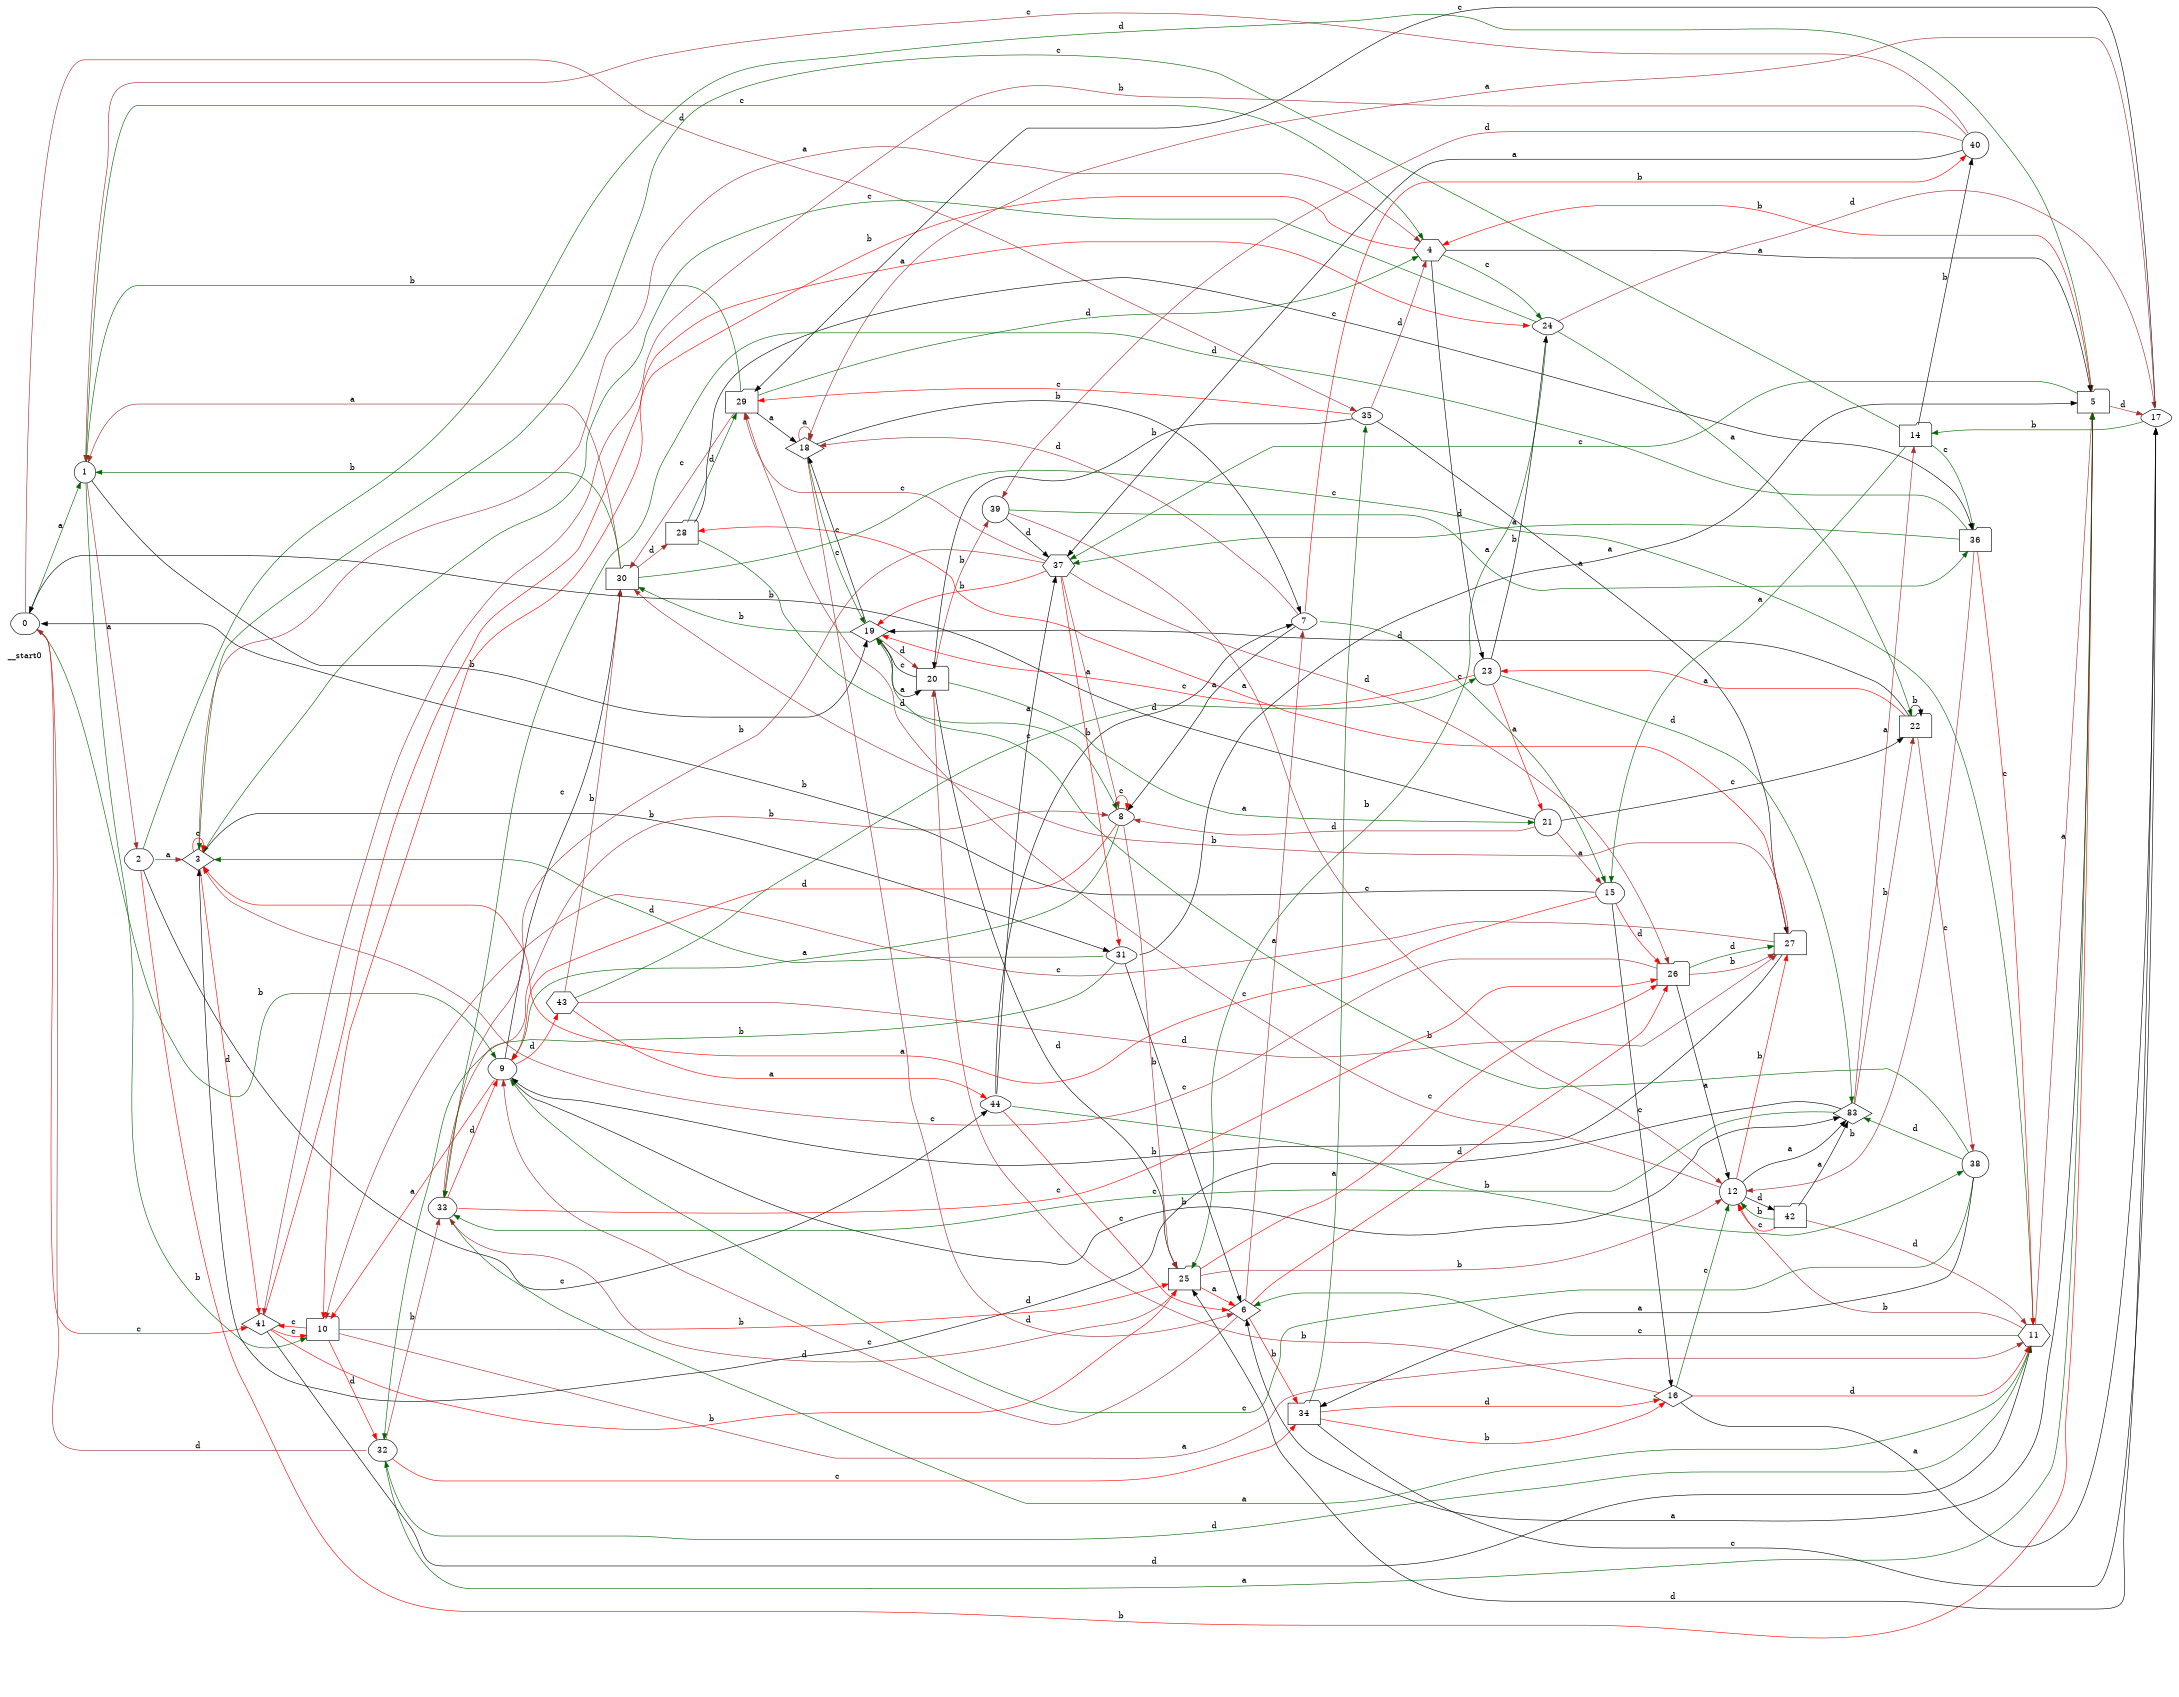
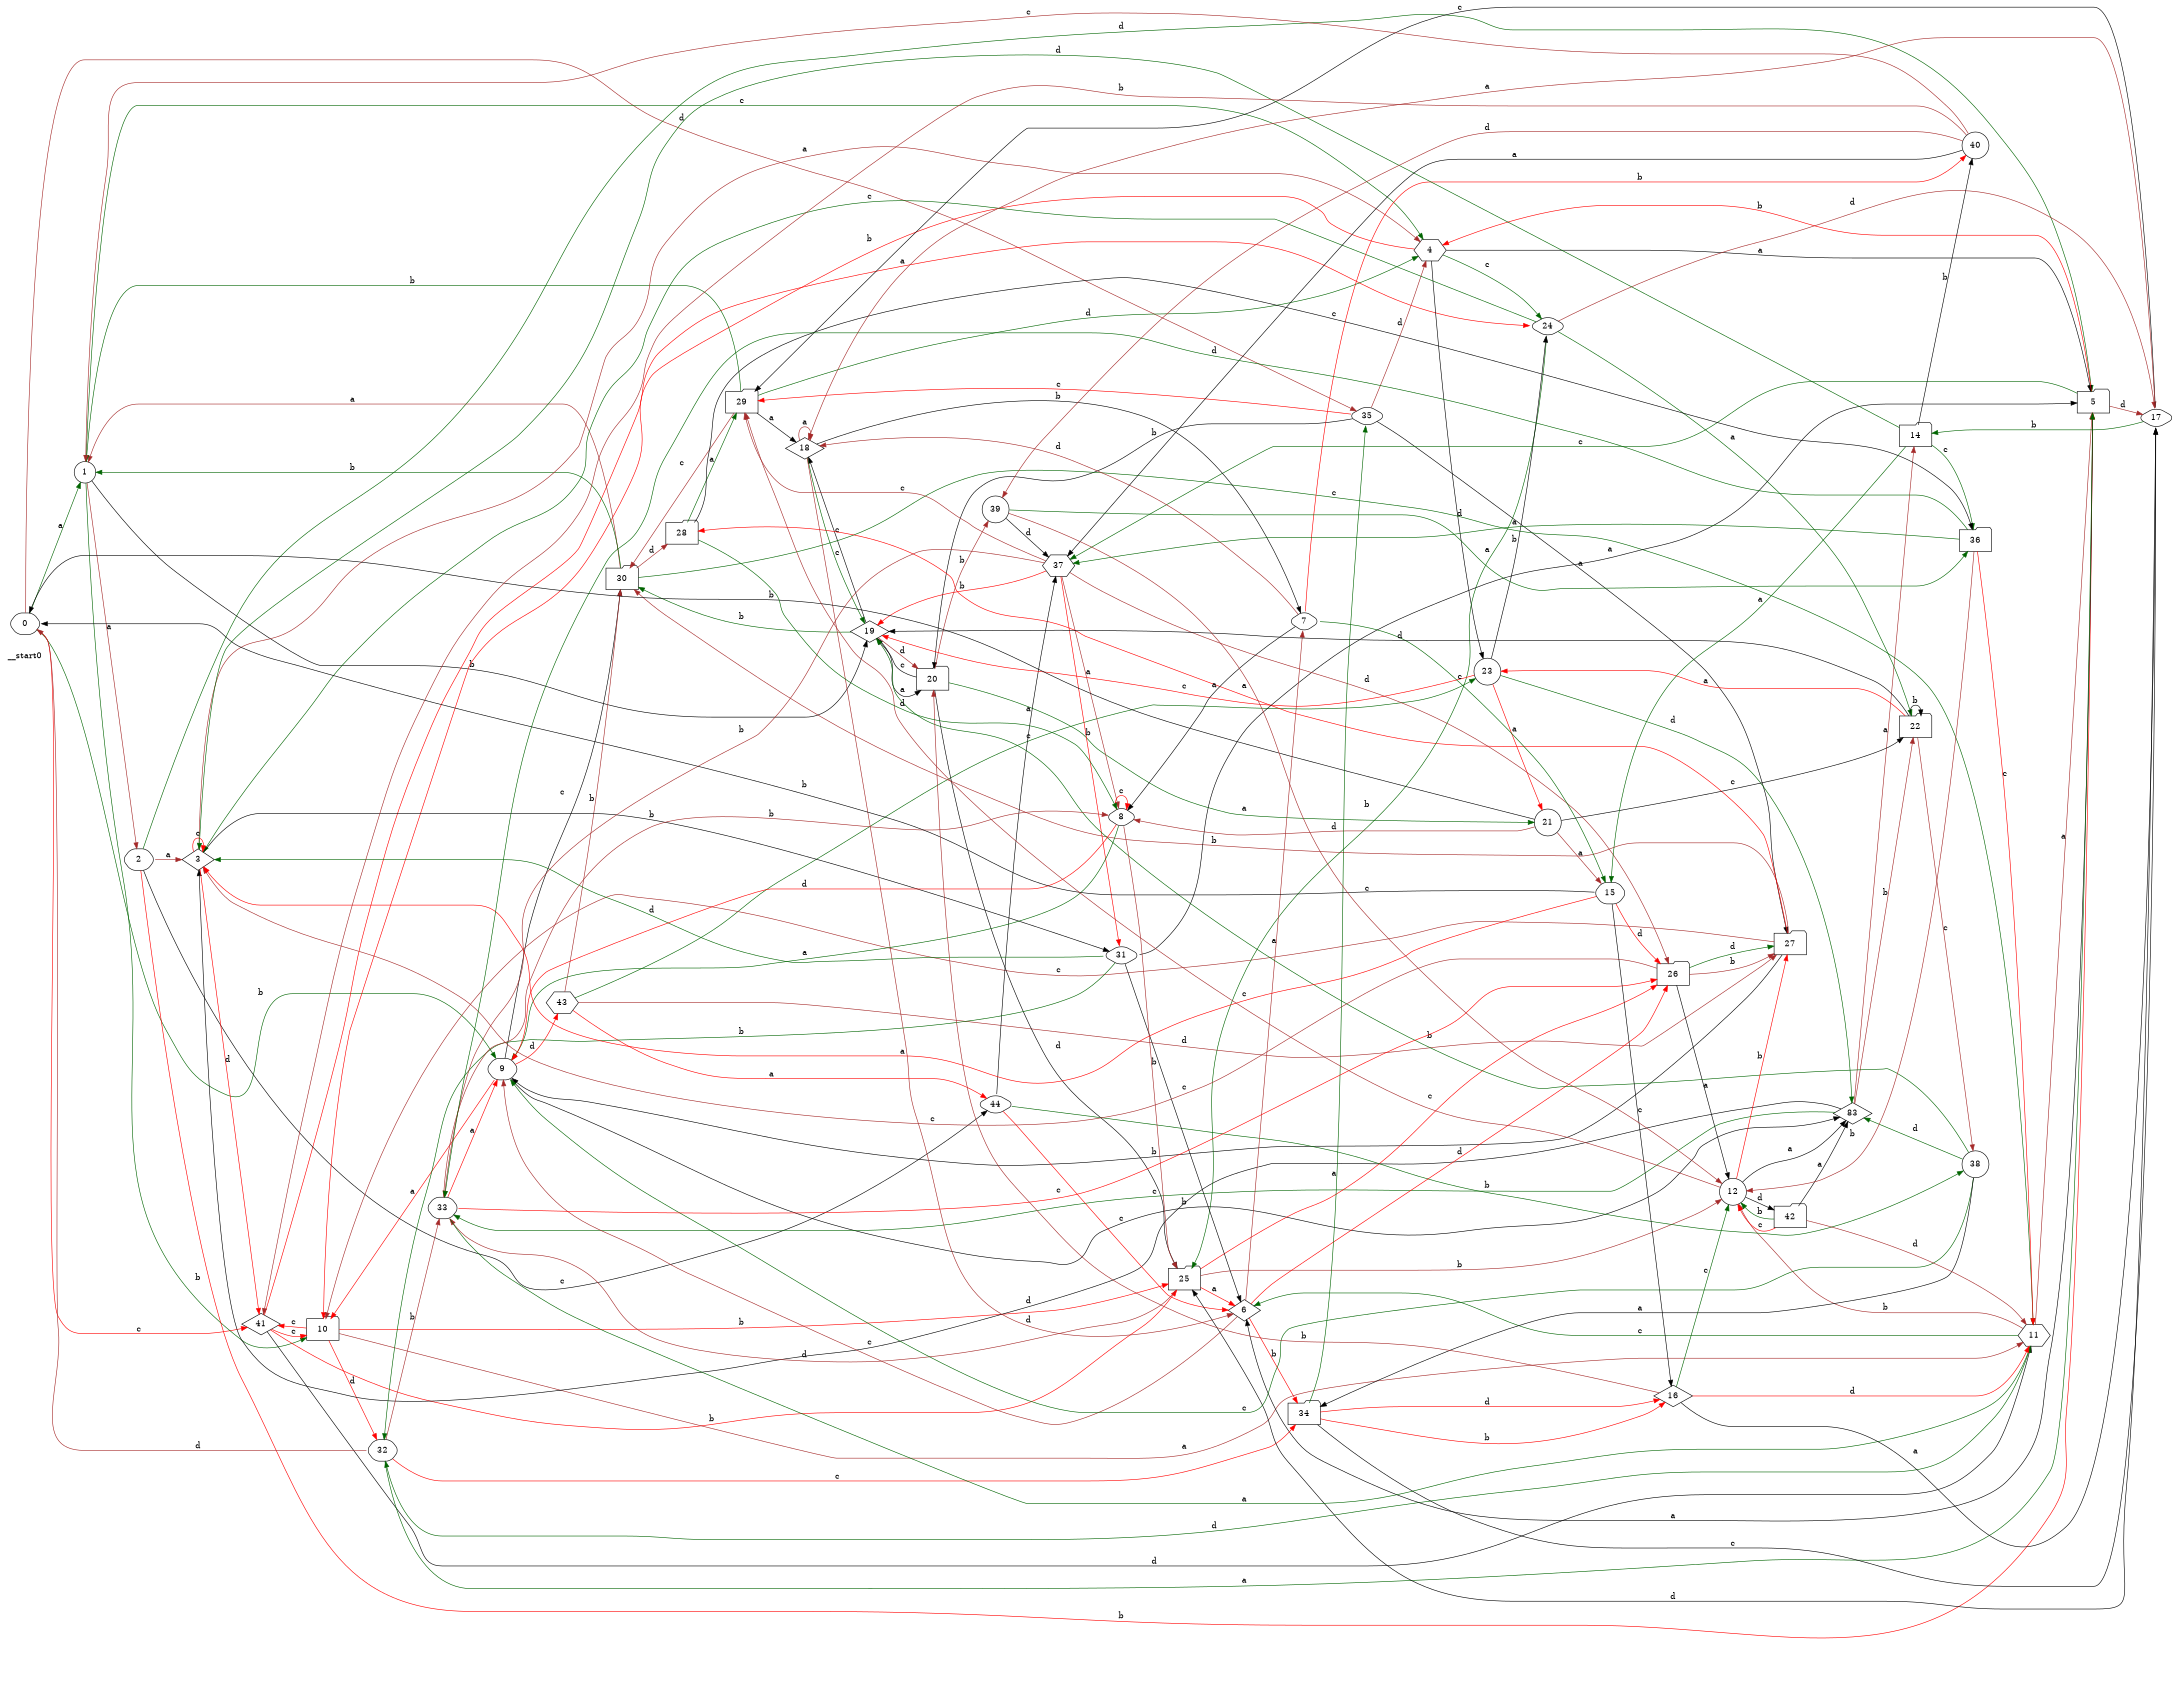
edge "14" -> "3": label "c" -> "d"
edge "28" -> "29": label "d" -> "a"
edge "44" -> "7": removed, label "d"
edge "33" -> "9": label "d" -> "a"
